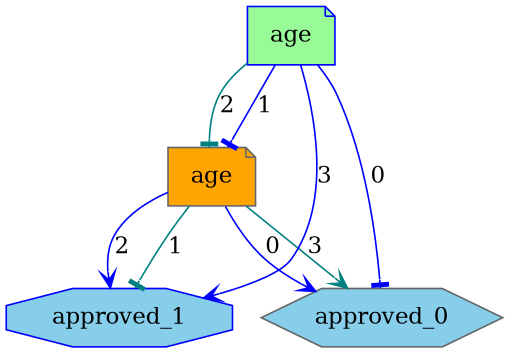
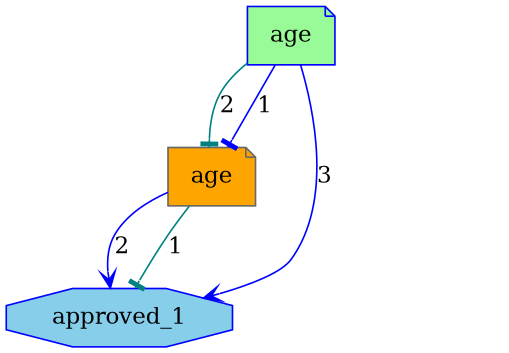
node "approved_0": removed
